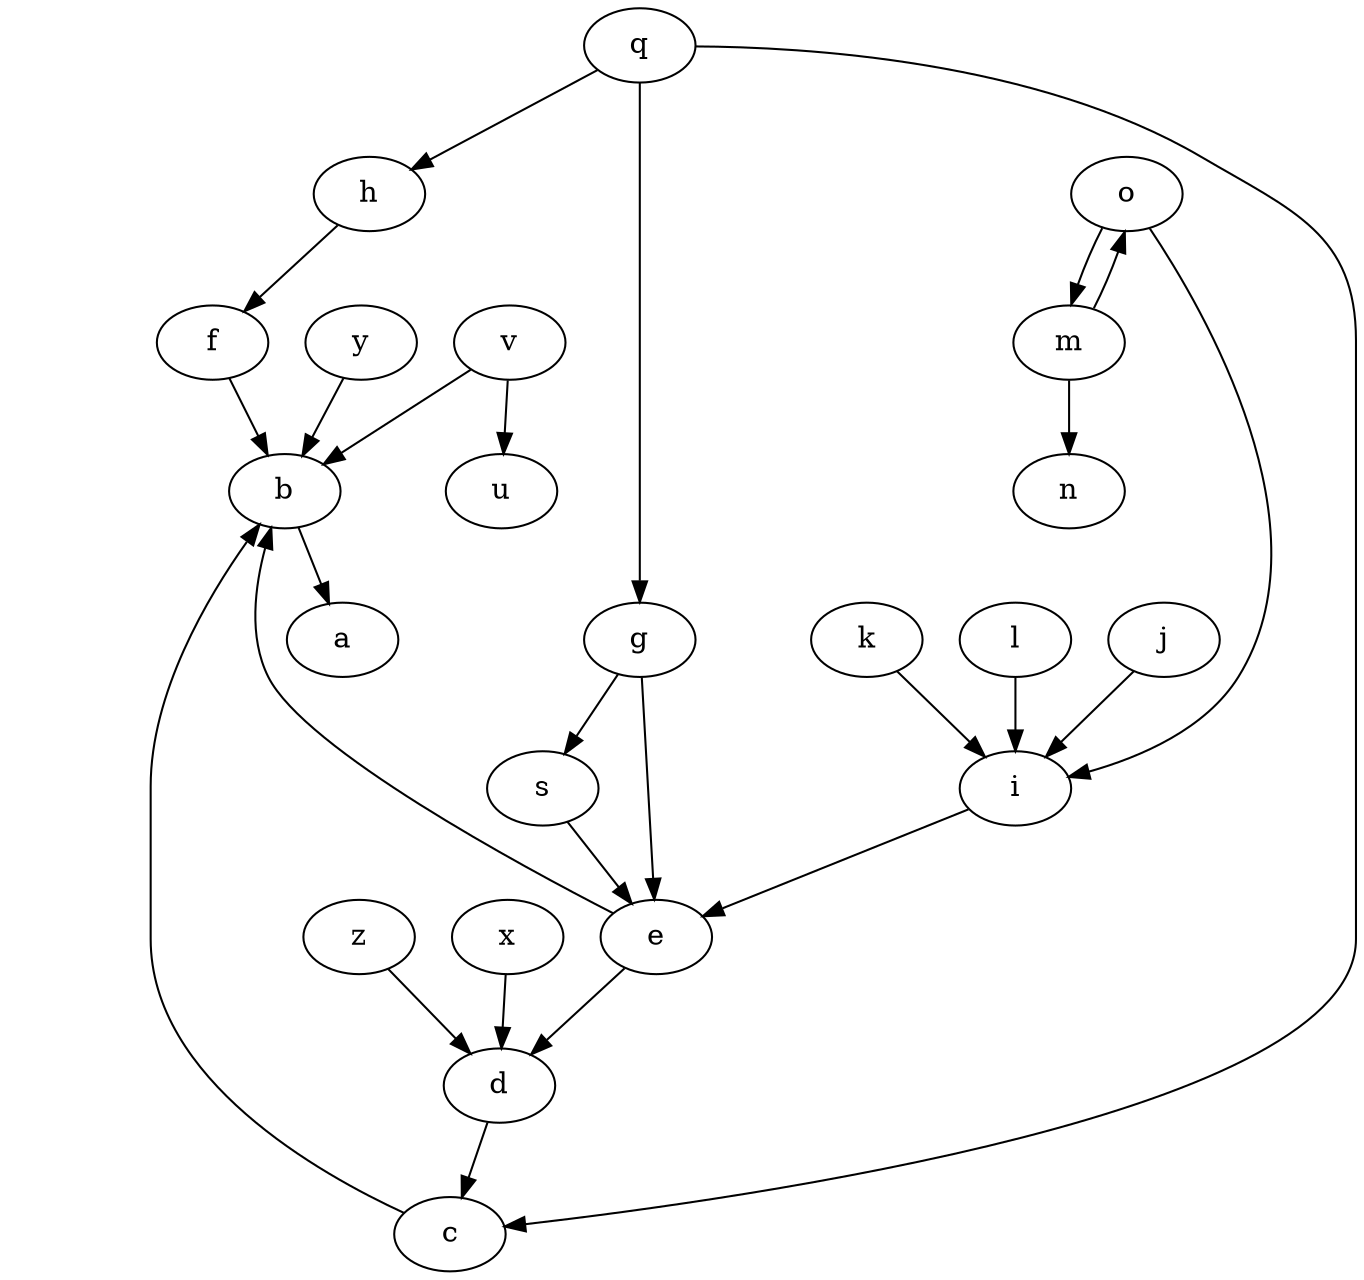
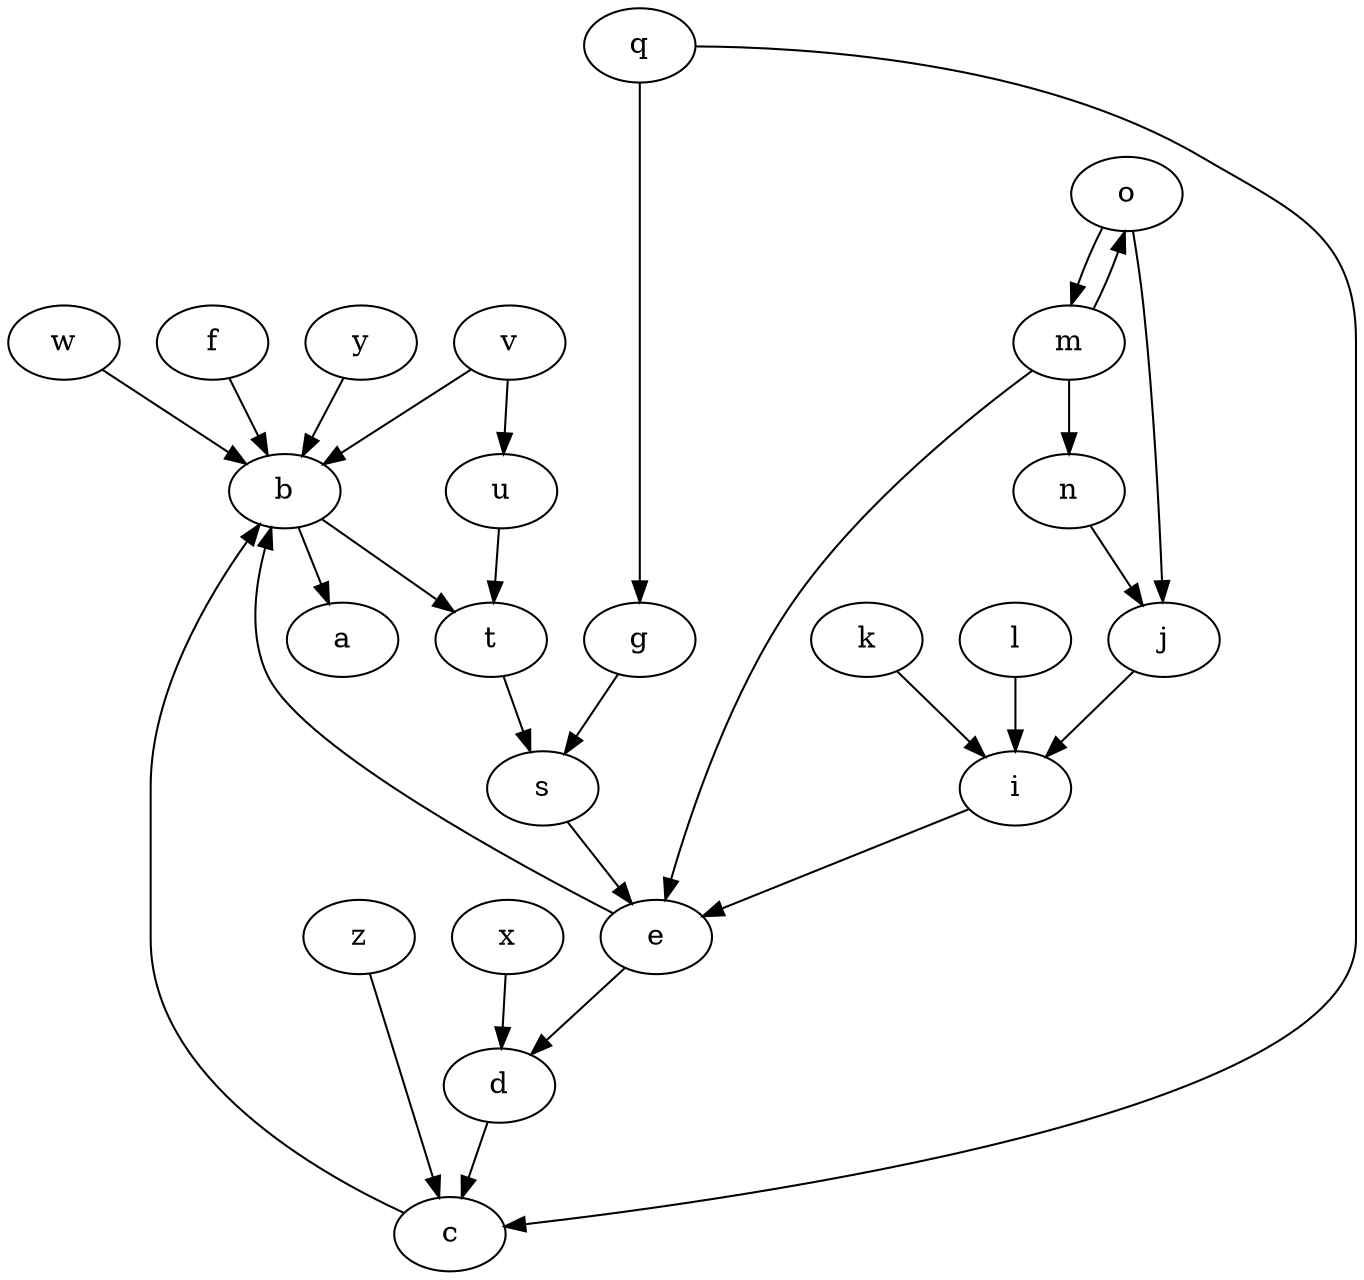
node "h": removed
node "w": added
edge "o" -> "i": now "o" -> "j"
edge "n" -> "j": added
node "t": added
edge "g" -> "e": now "m" -> "e"
edge "z" -> "d": now "z" -> "c"
